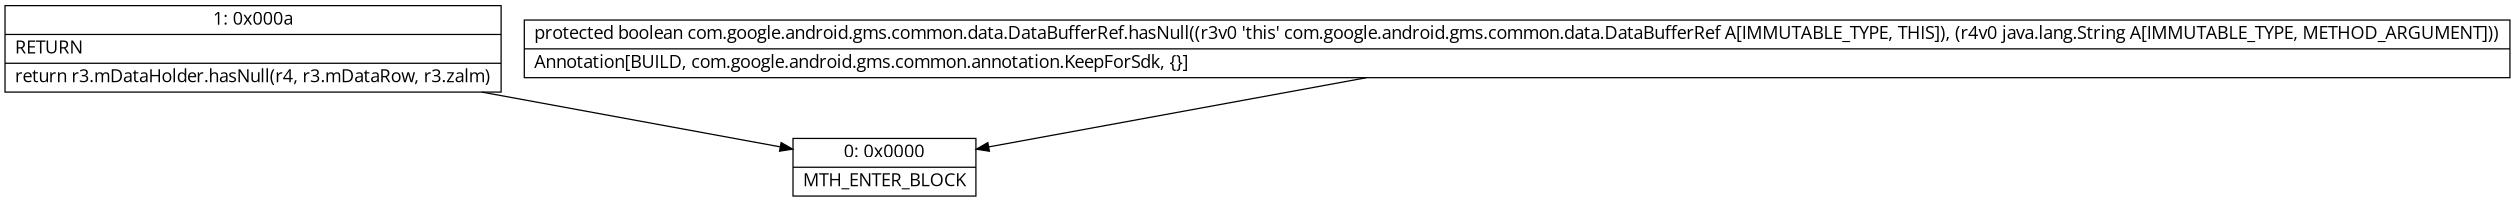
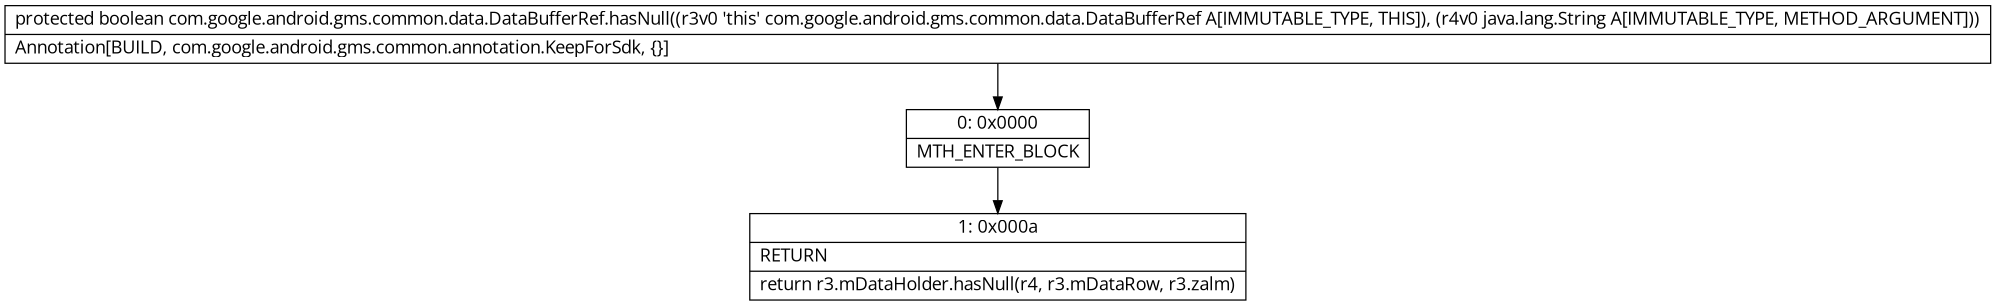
edge "1: 0x000a" -> "0: 0x0000": reversed
